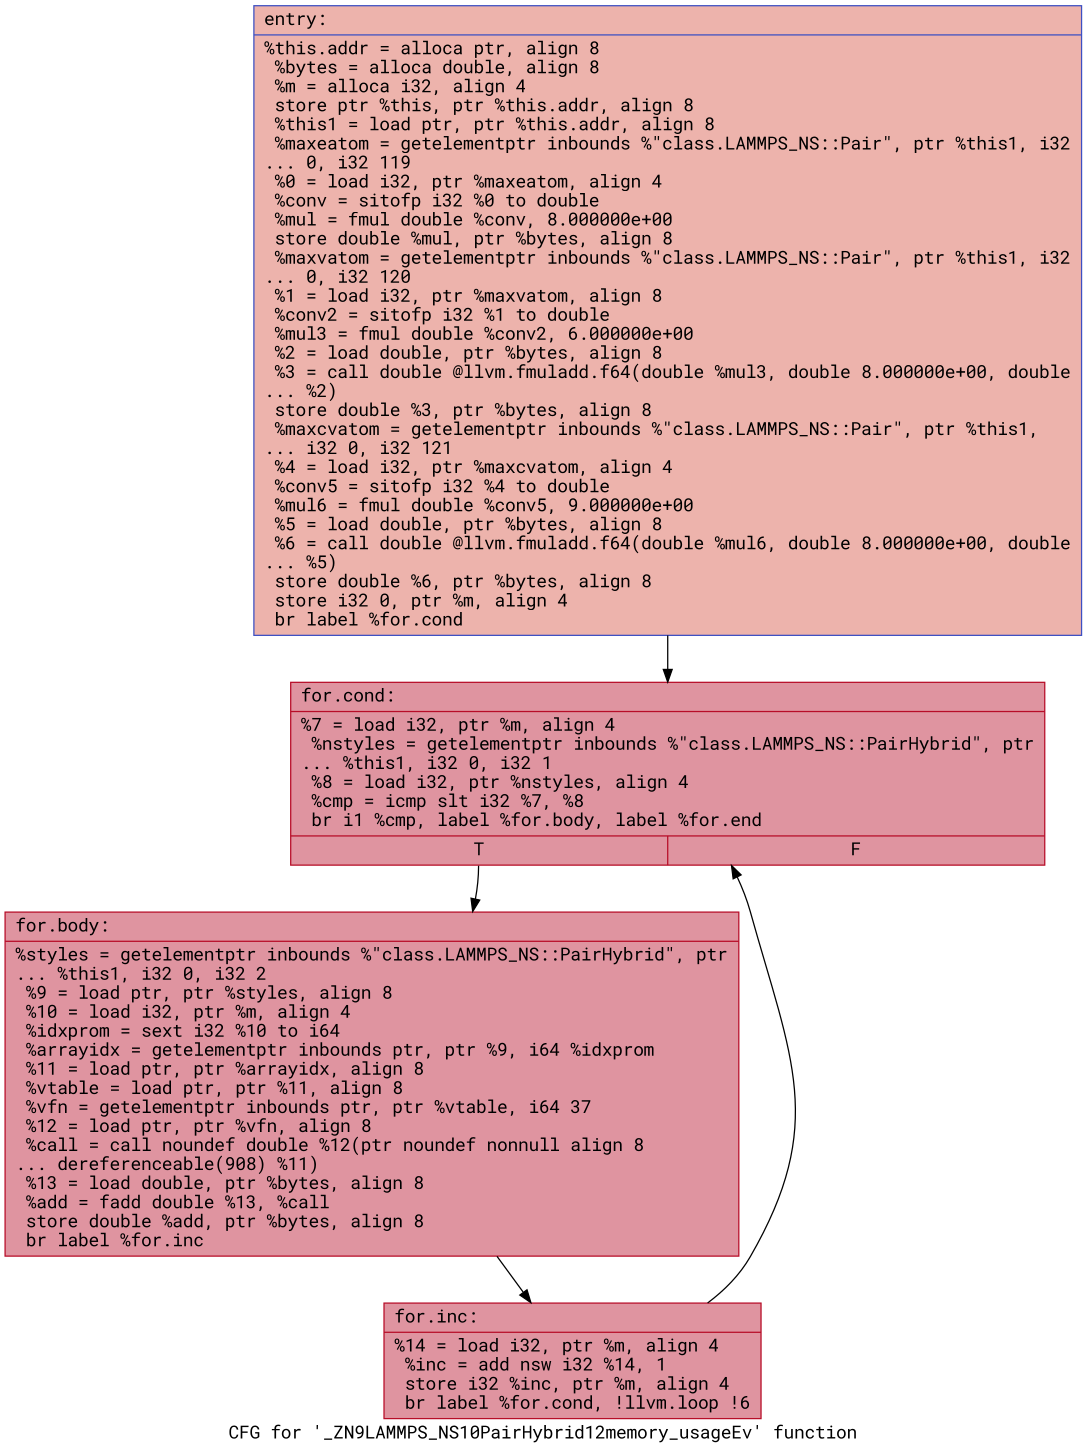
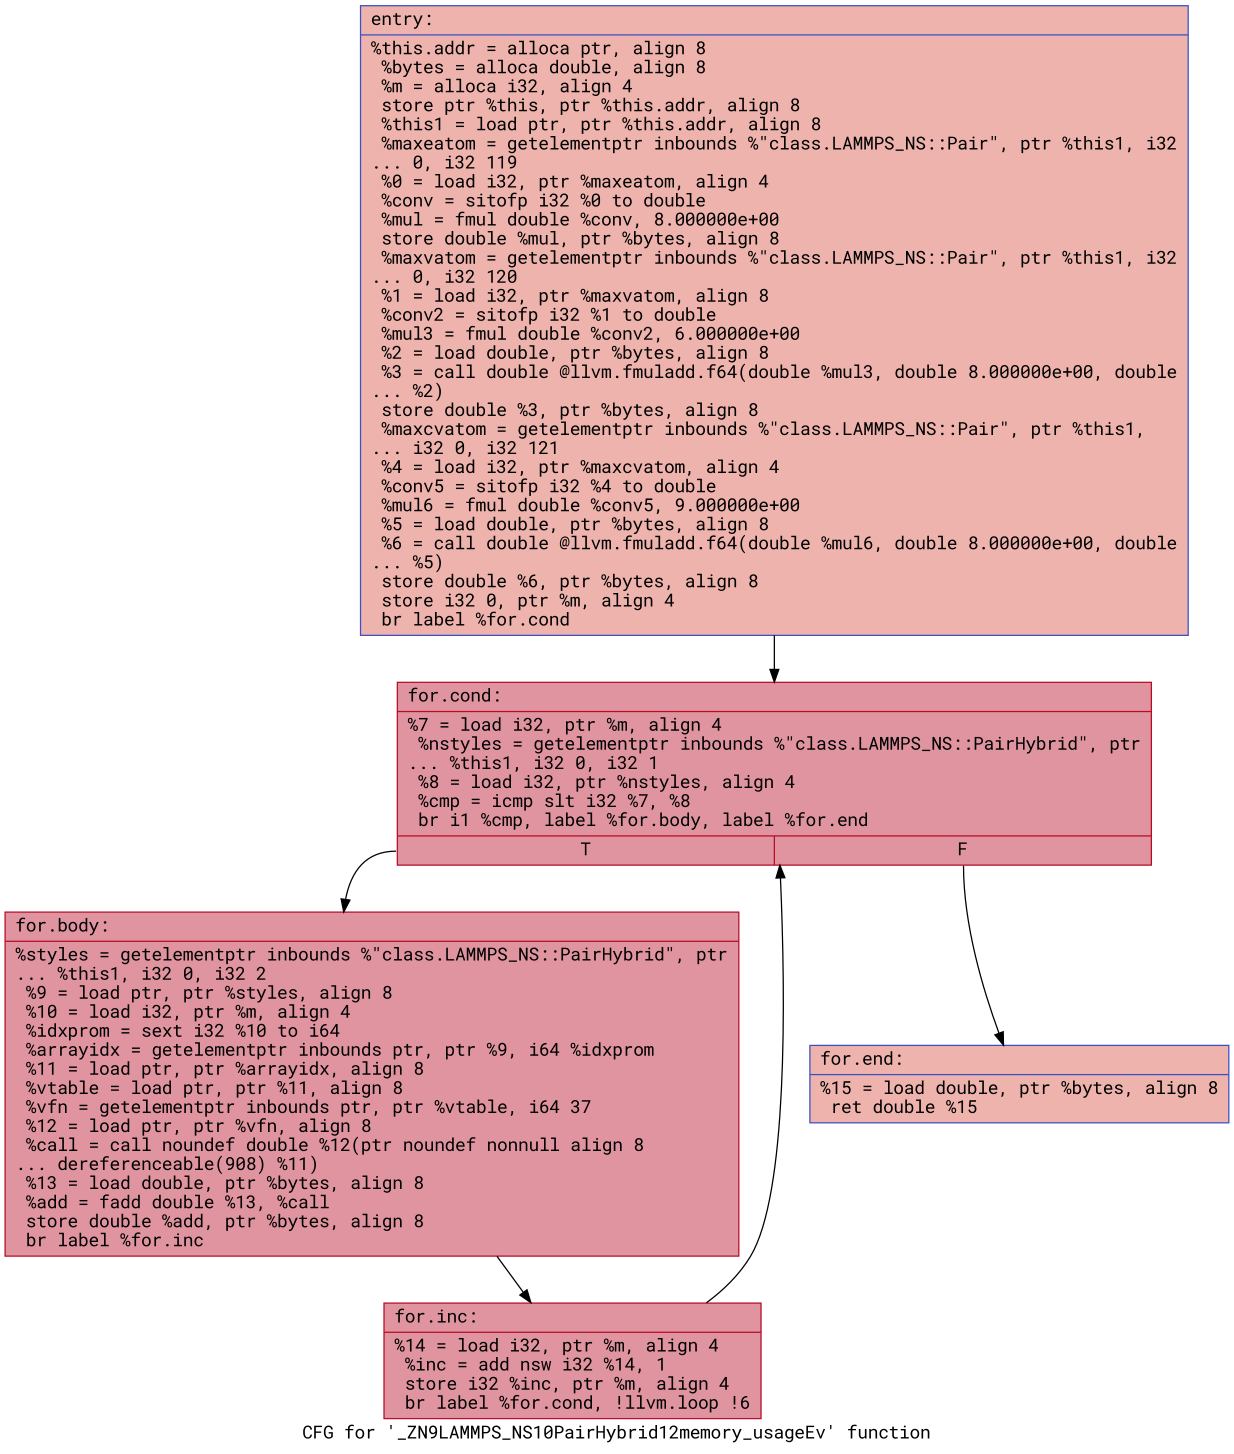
node "for.end:": added
